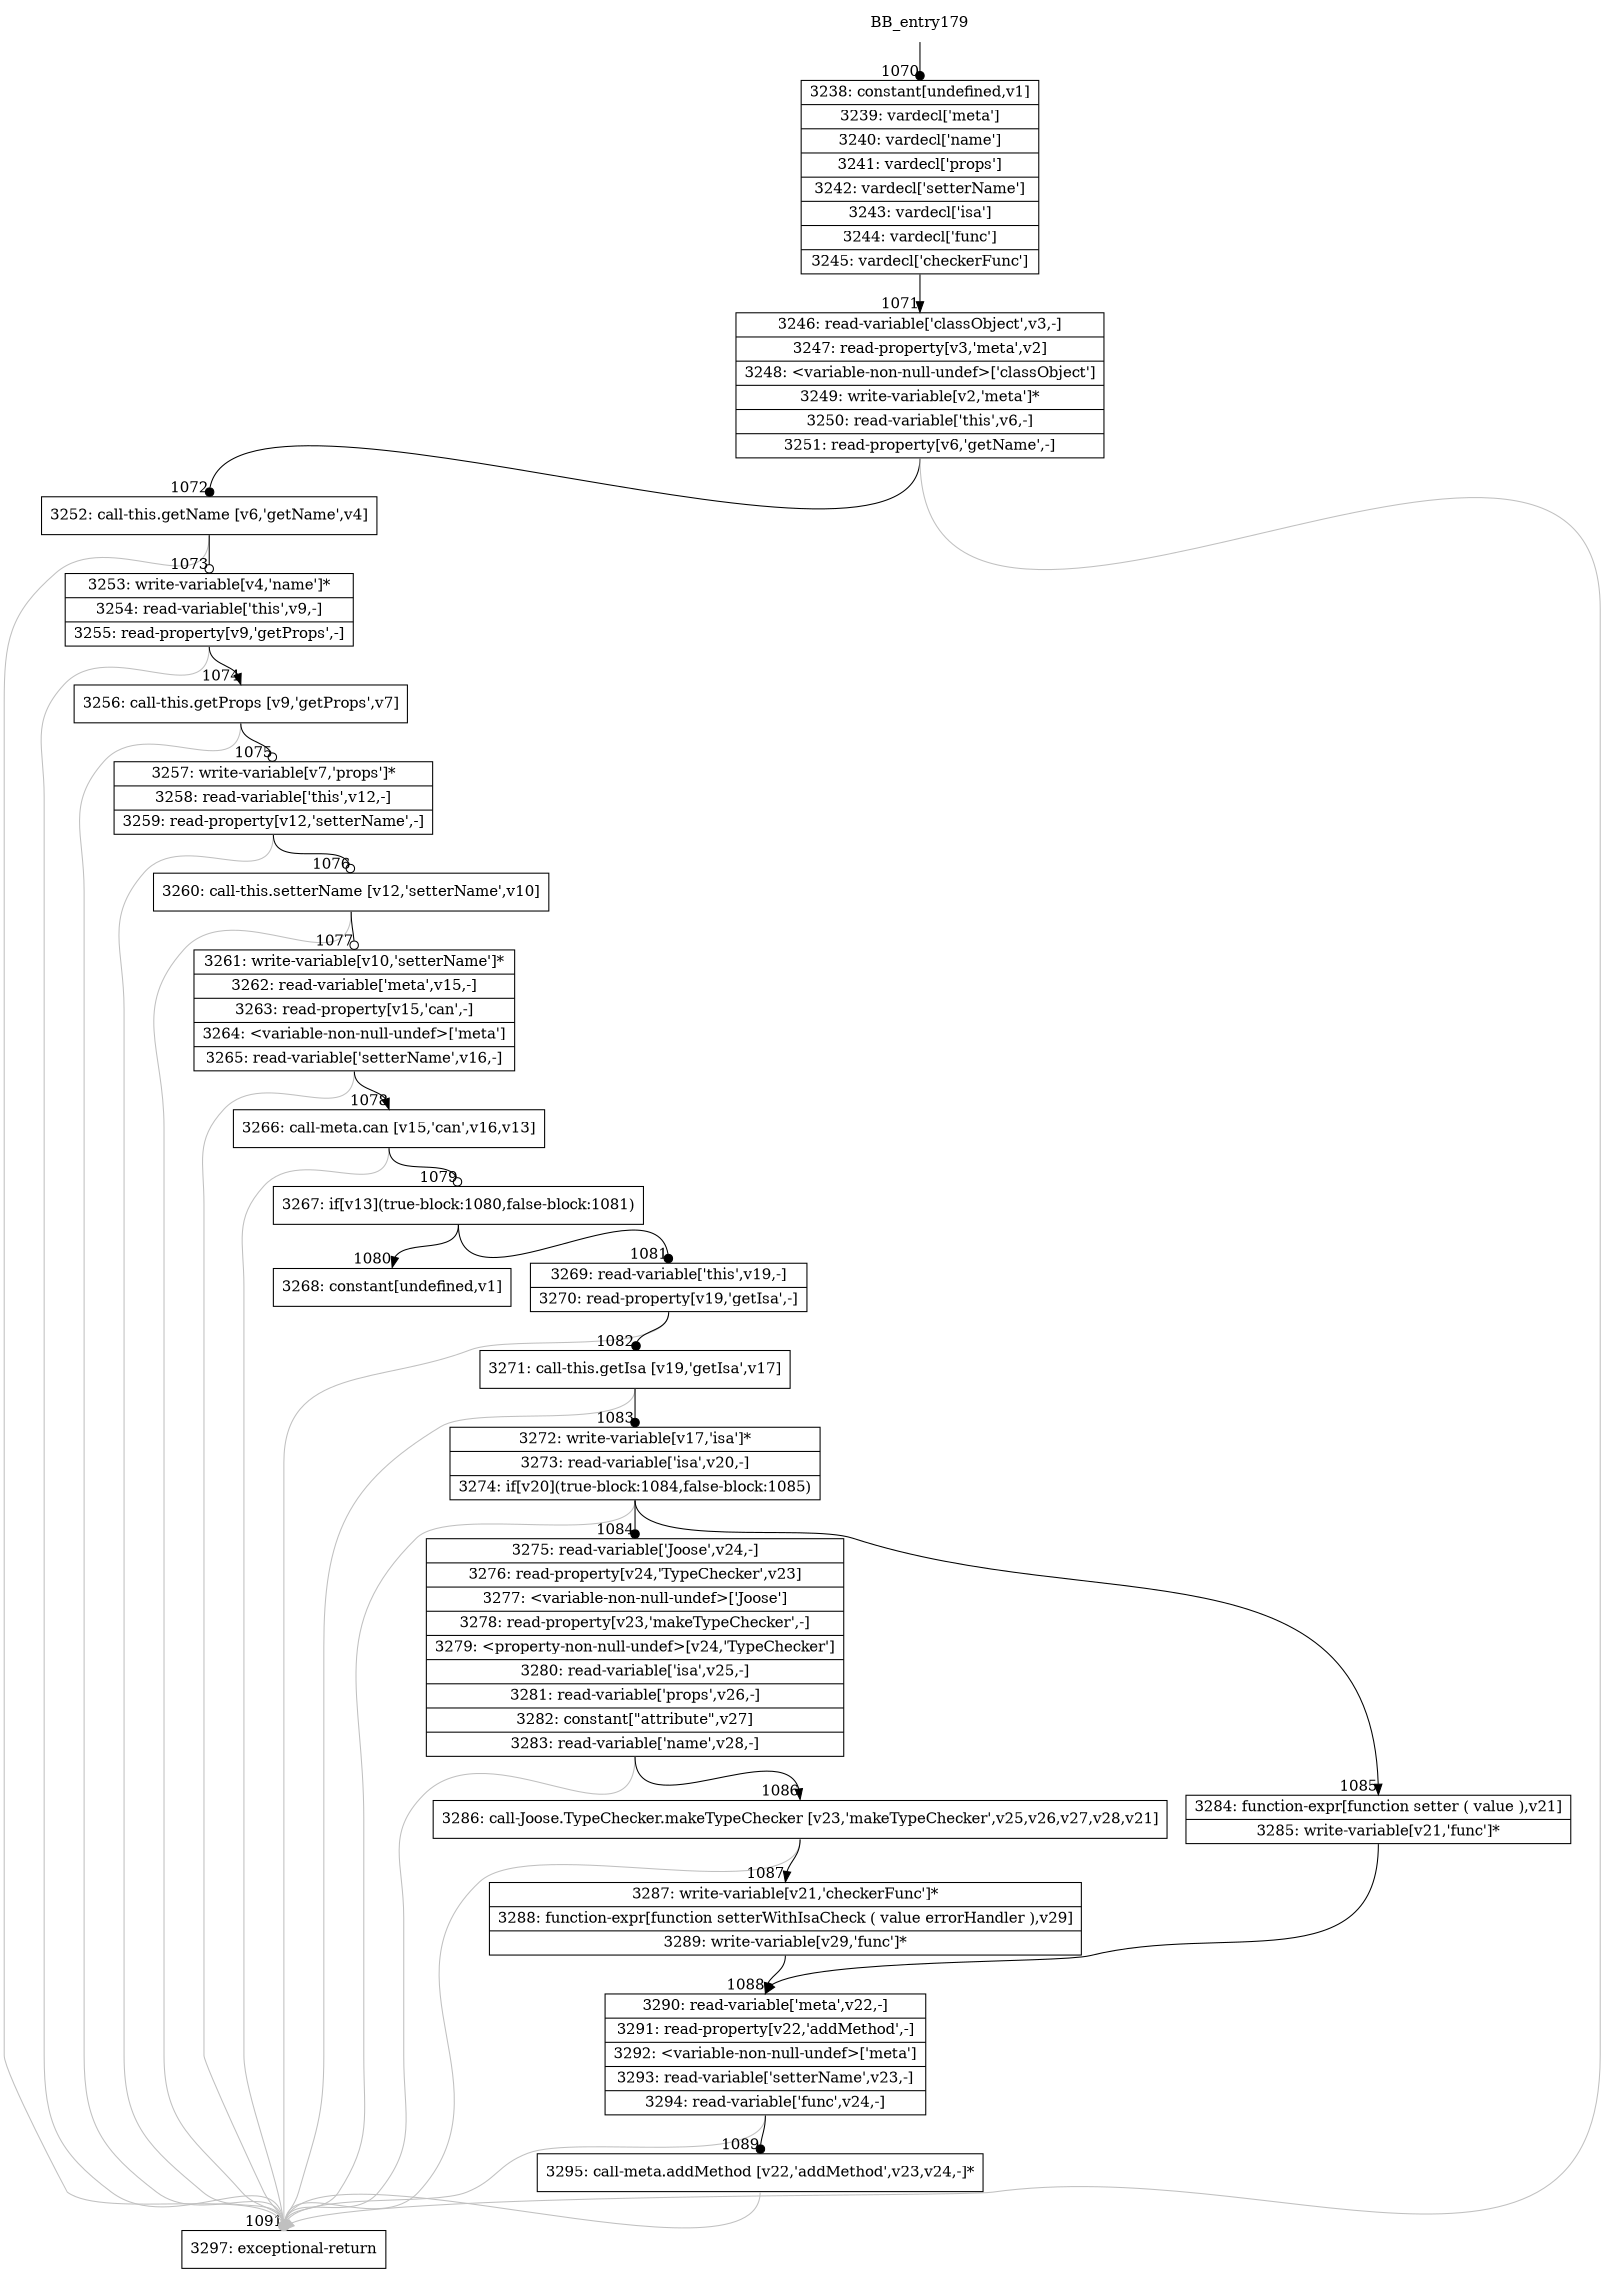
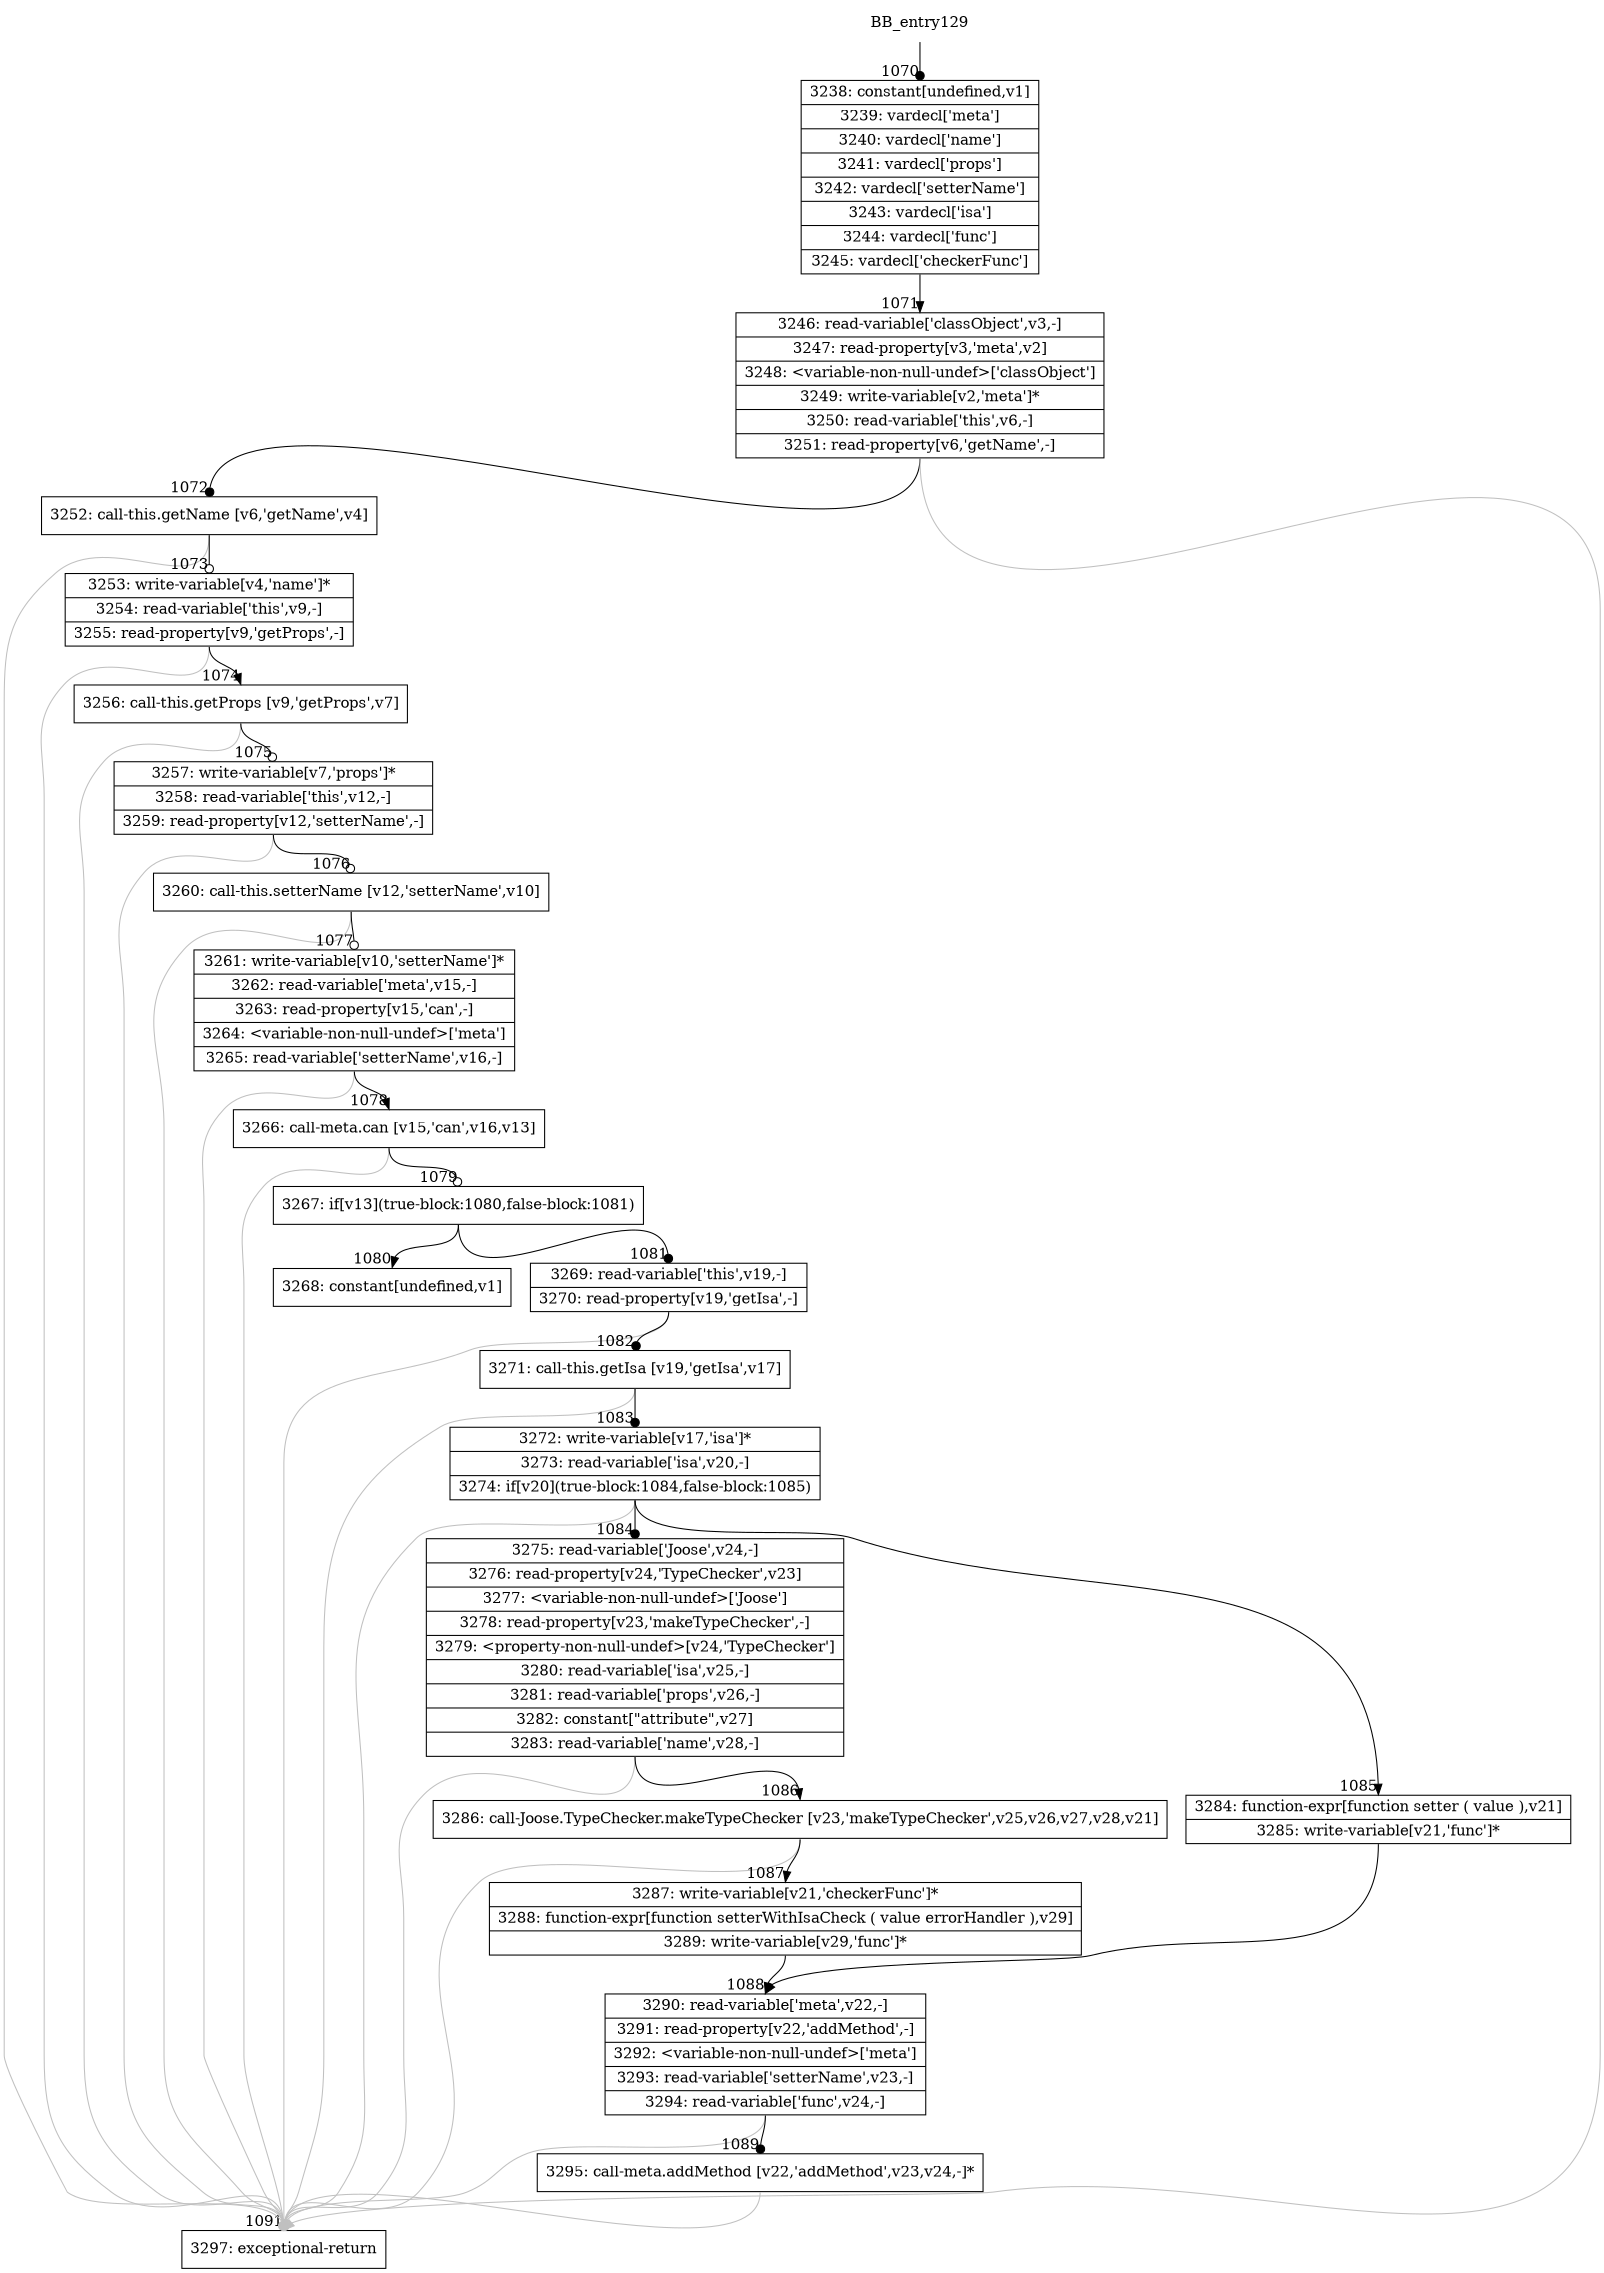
node "BB_entry179": label "BB_entry179" -> "BB_entry129"
